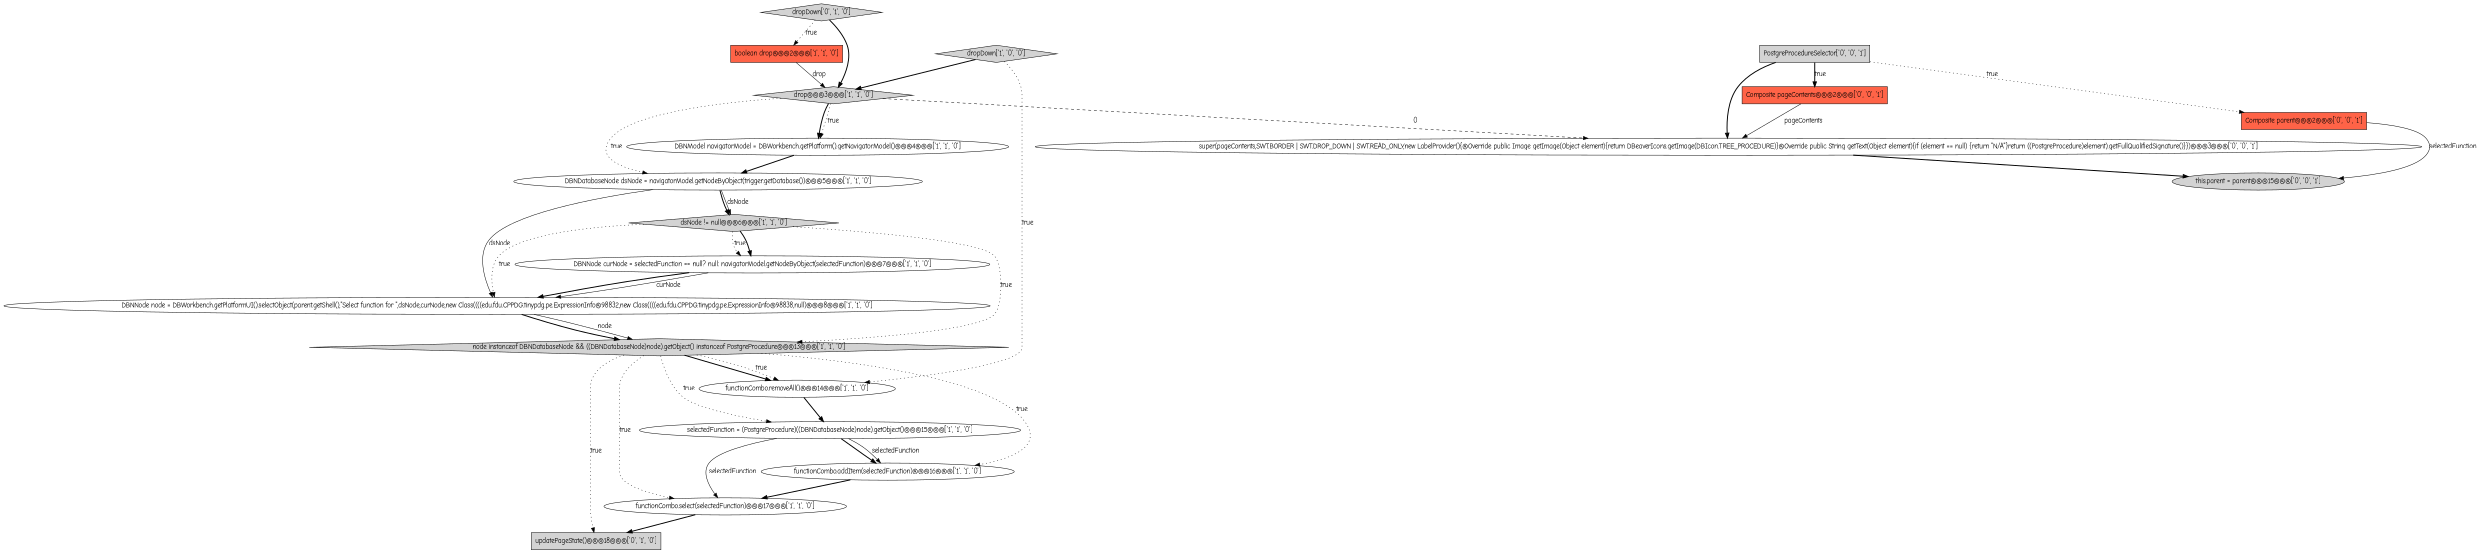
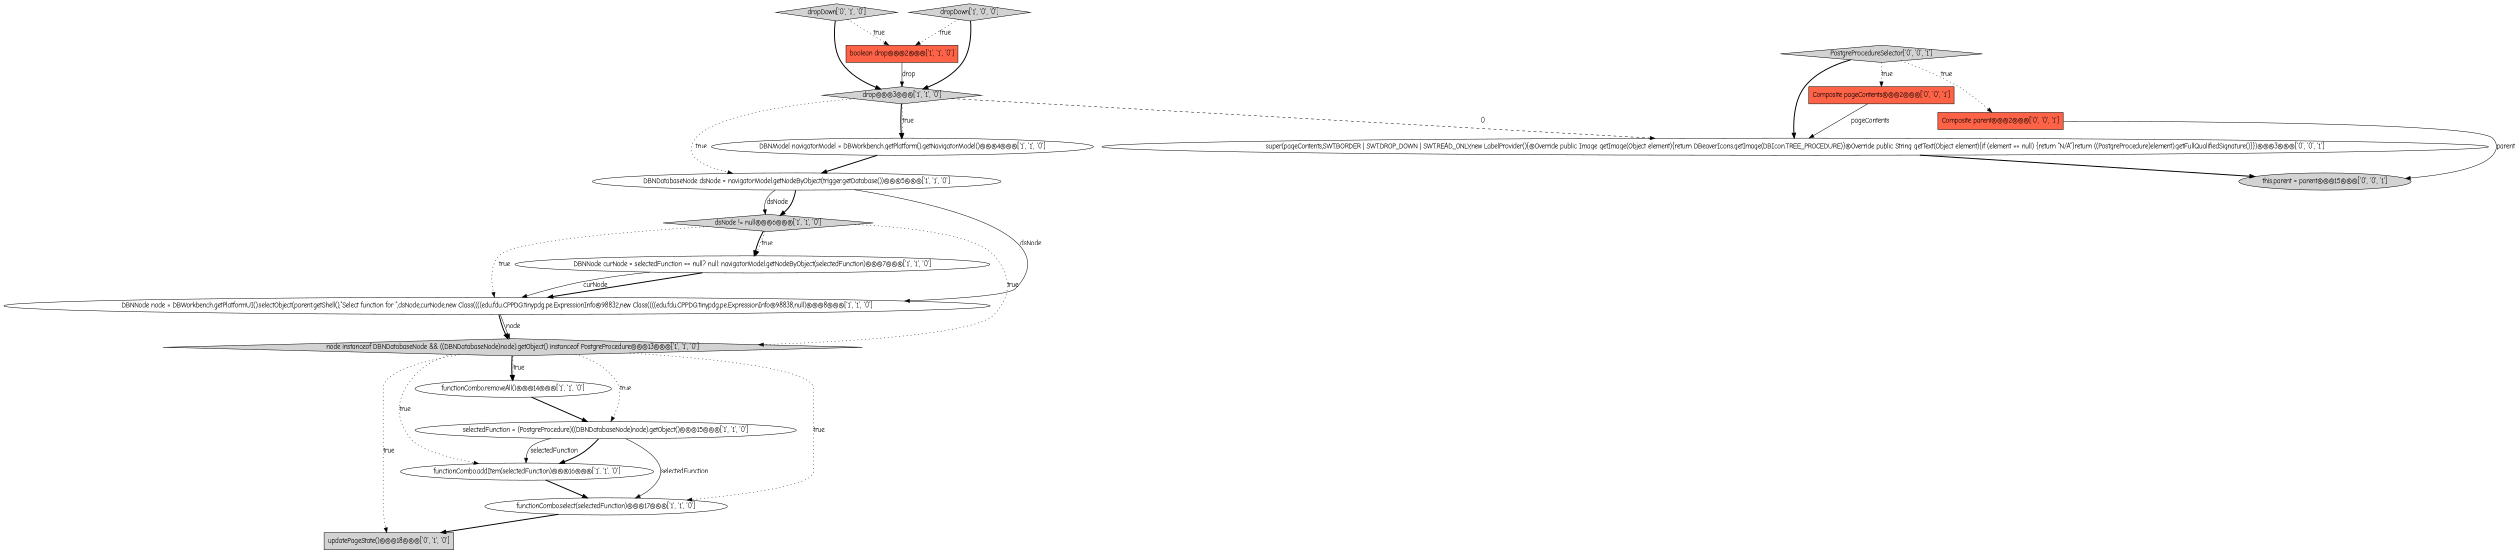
node "PostgreProcedureSelector['0', '0', '1']": shape box -> diamond
edge "PostgreProcedureSelector['0', '0', '1']" -> "Composite pageContents@@@2@@@['0', '0', '1']": style bold -> dotted
edge "Composite parent@@@2@@@['0', '0', '1']" -> "this.parent = parent@@@15@@@['0', '0', '1']": label "selectedFunction" -> "parent"
edge "dropDown['1', '0', '0']" -> "functionCombo.removeAll()@@@14@@@['1', '1', '0']": now "dropDown['1', '0', '0']" -> "boolean drop@@@2@@@['1', '1', '0']"
